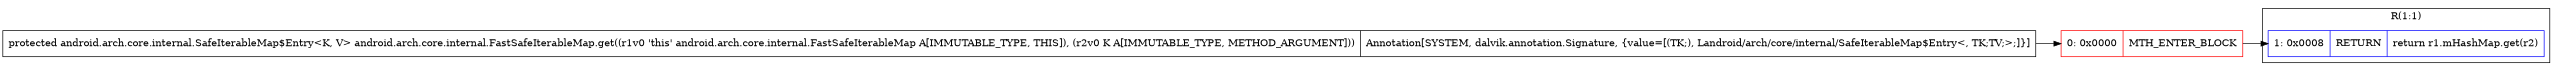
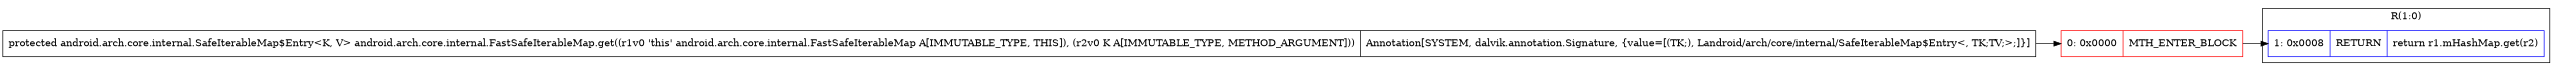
cluster "R(1:1)": label "R(1:1)" -> "R(1:0)"
